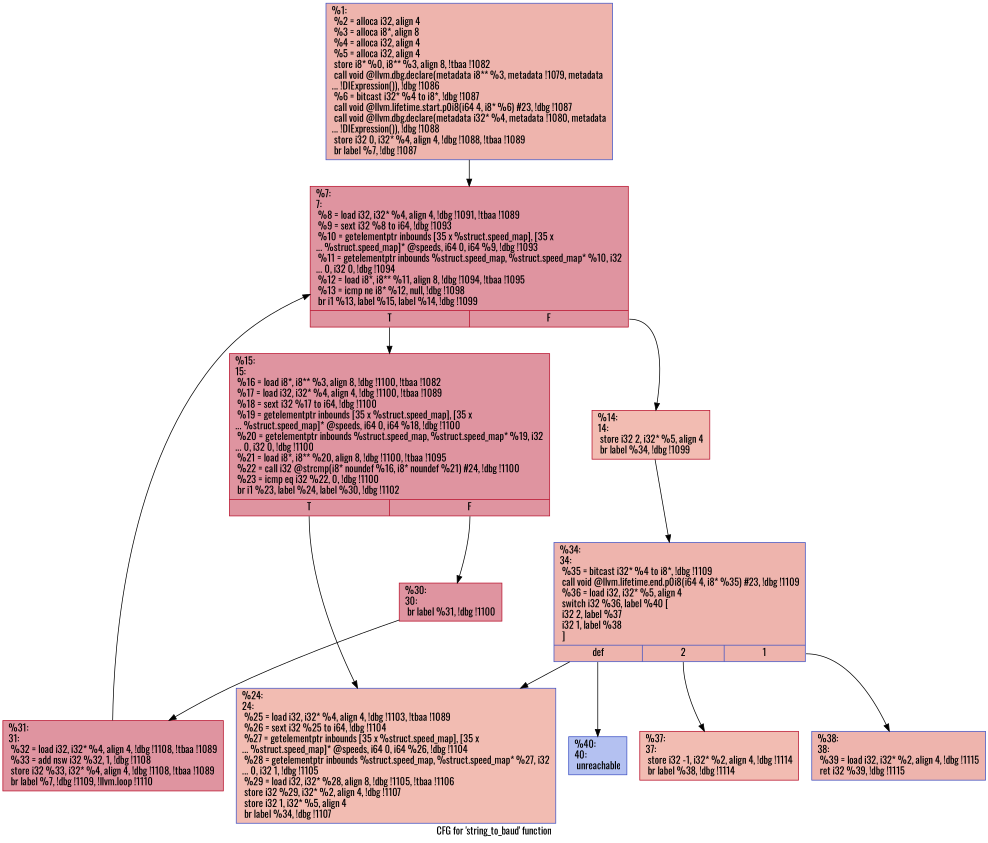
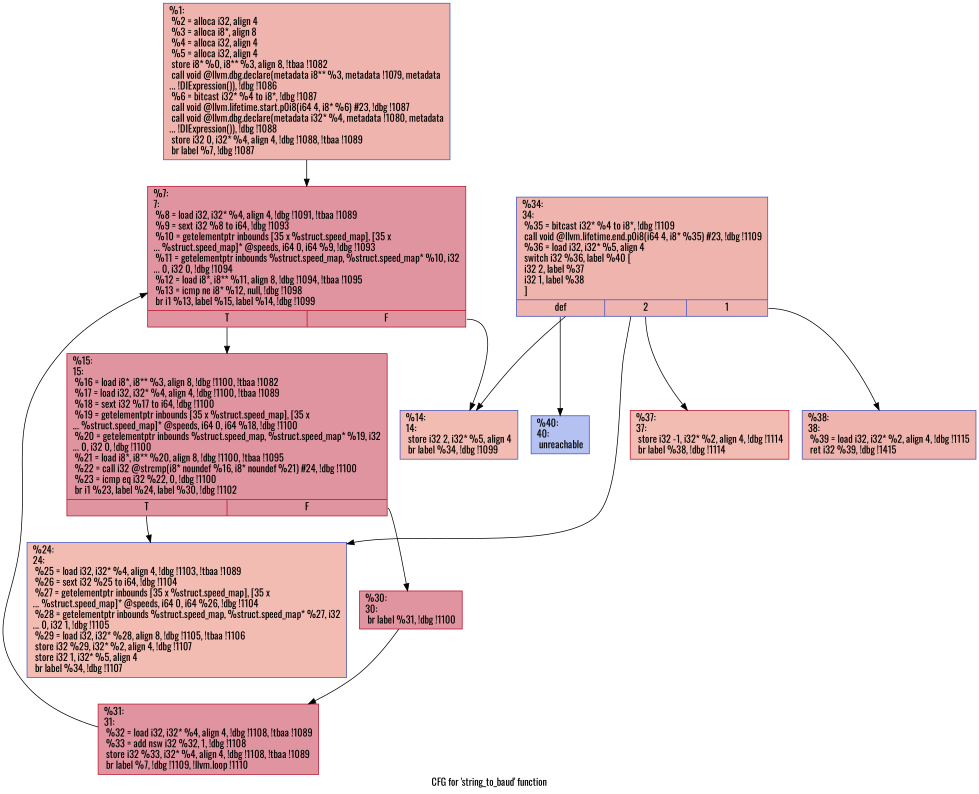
node "%14:": color #b70d28ff -> #3d50c3ff
edge "%14:" -> "%34:": reversed
node "%38:": text "ret i32 %39, !dbg !1115" -> "ret i32 %39, !dbg !1415"
